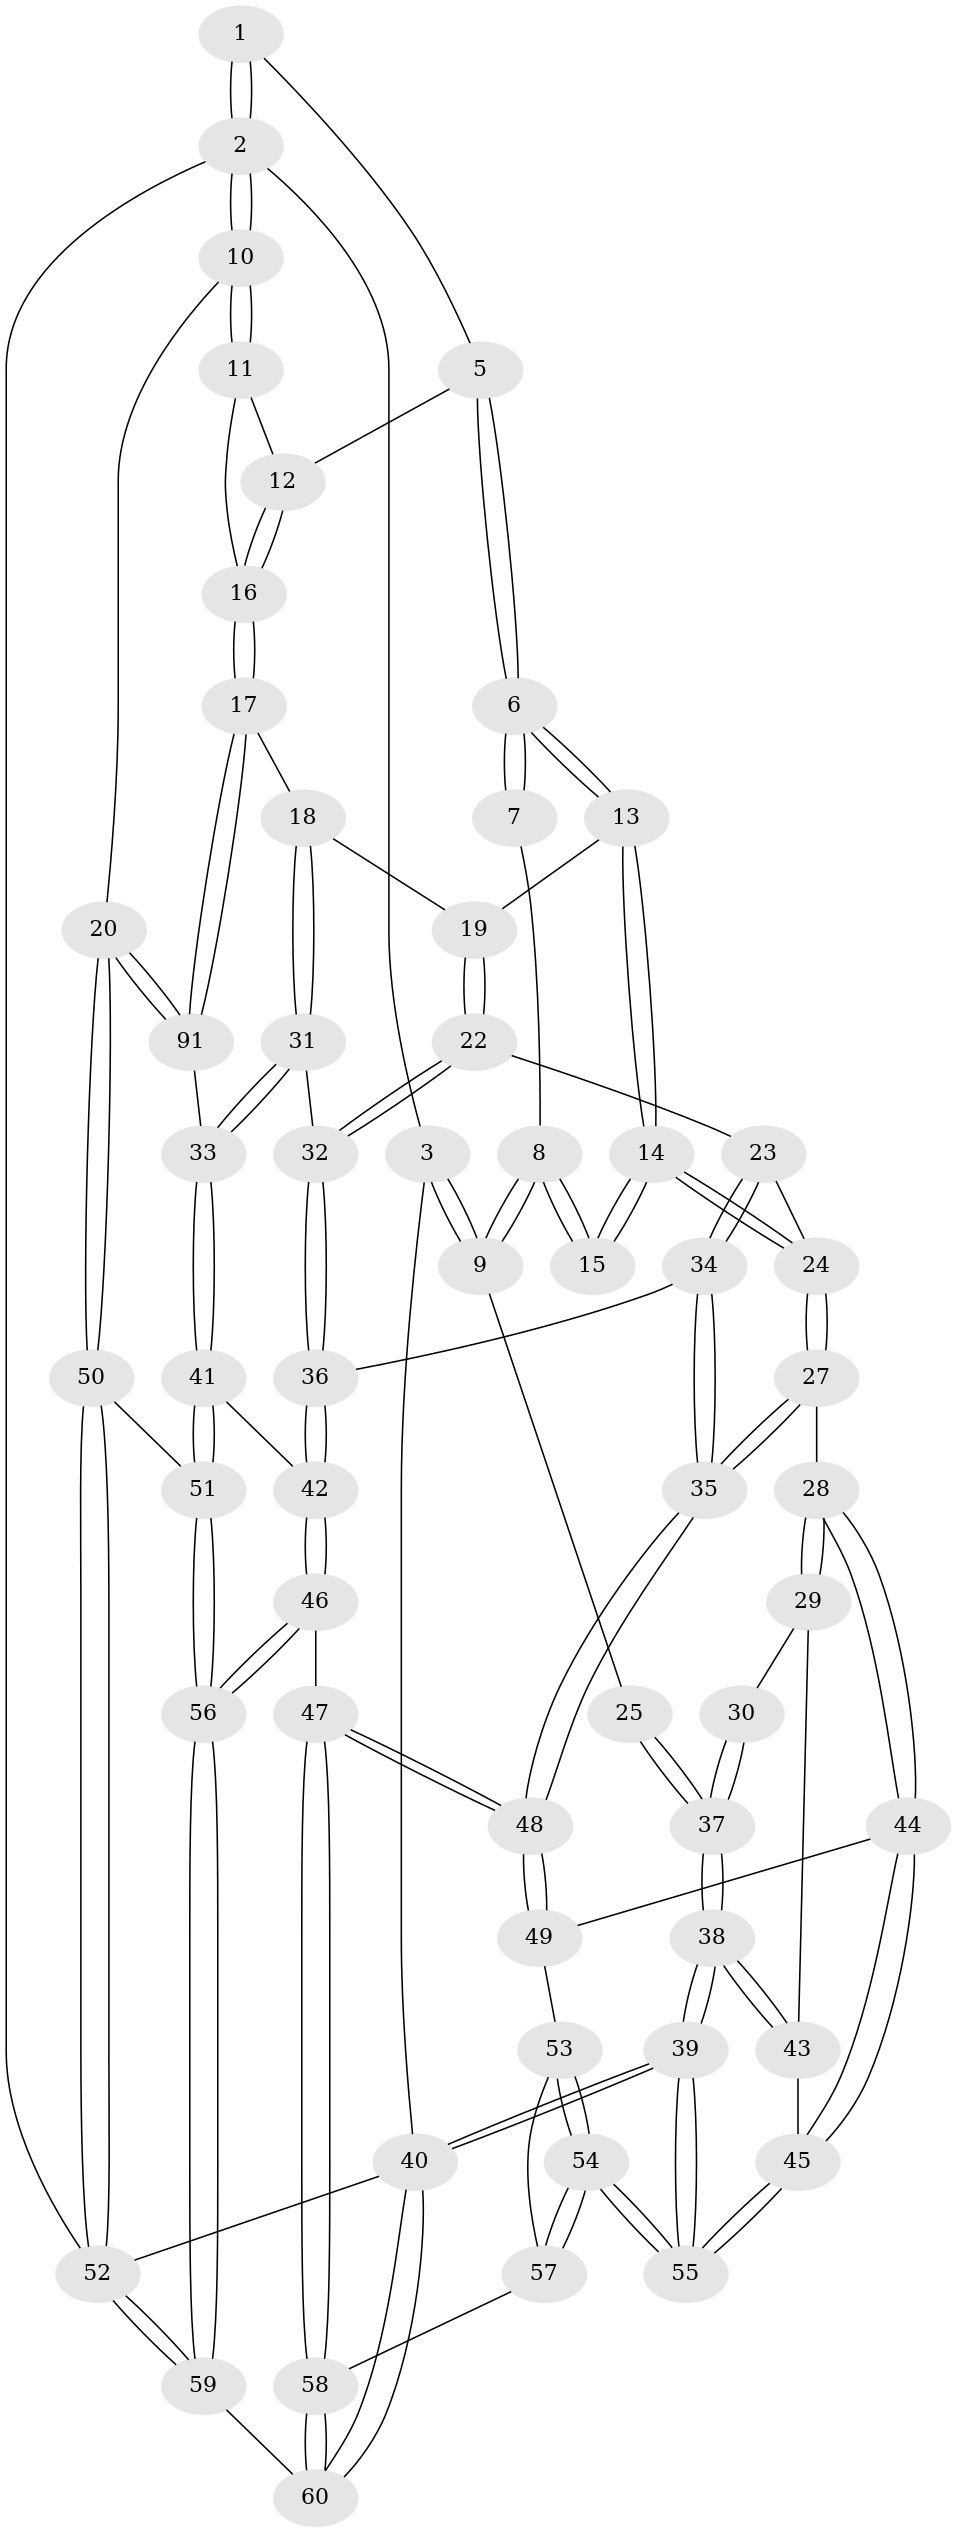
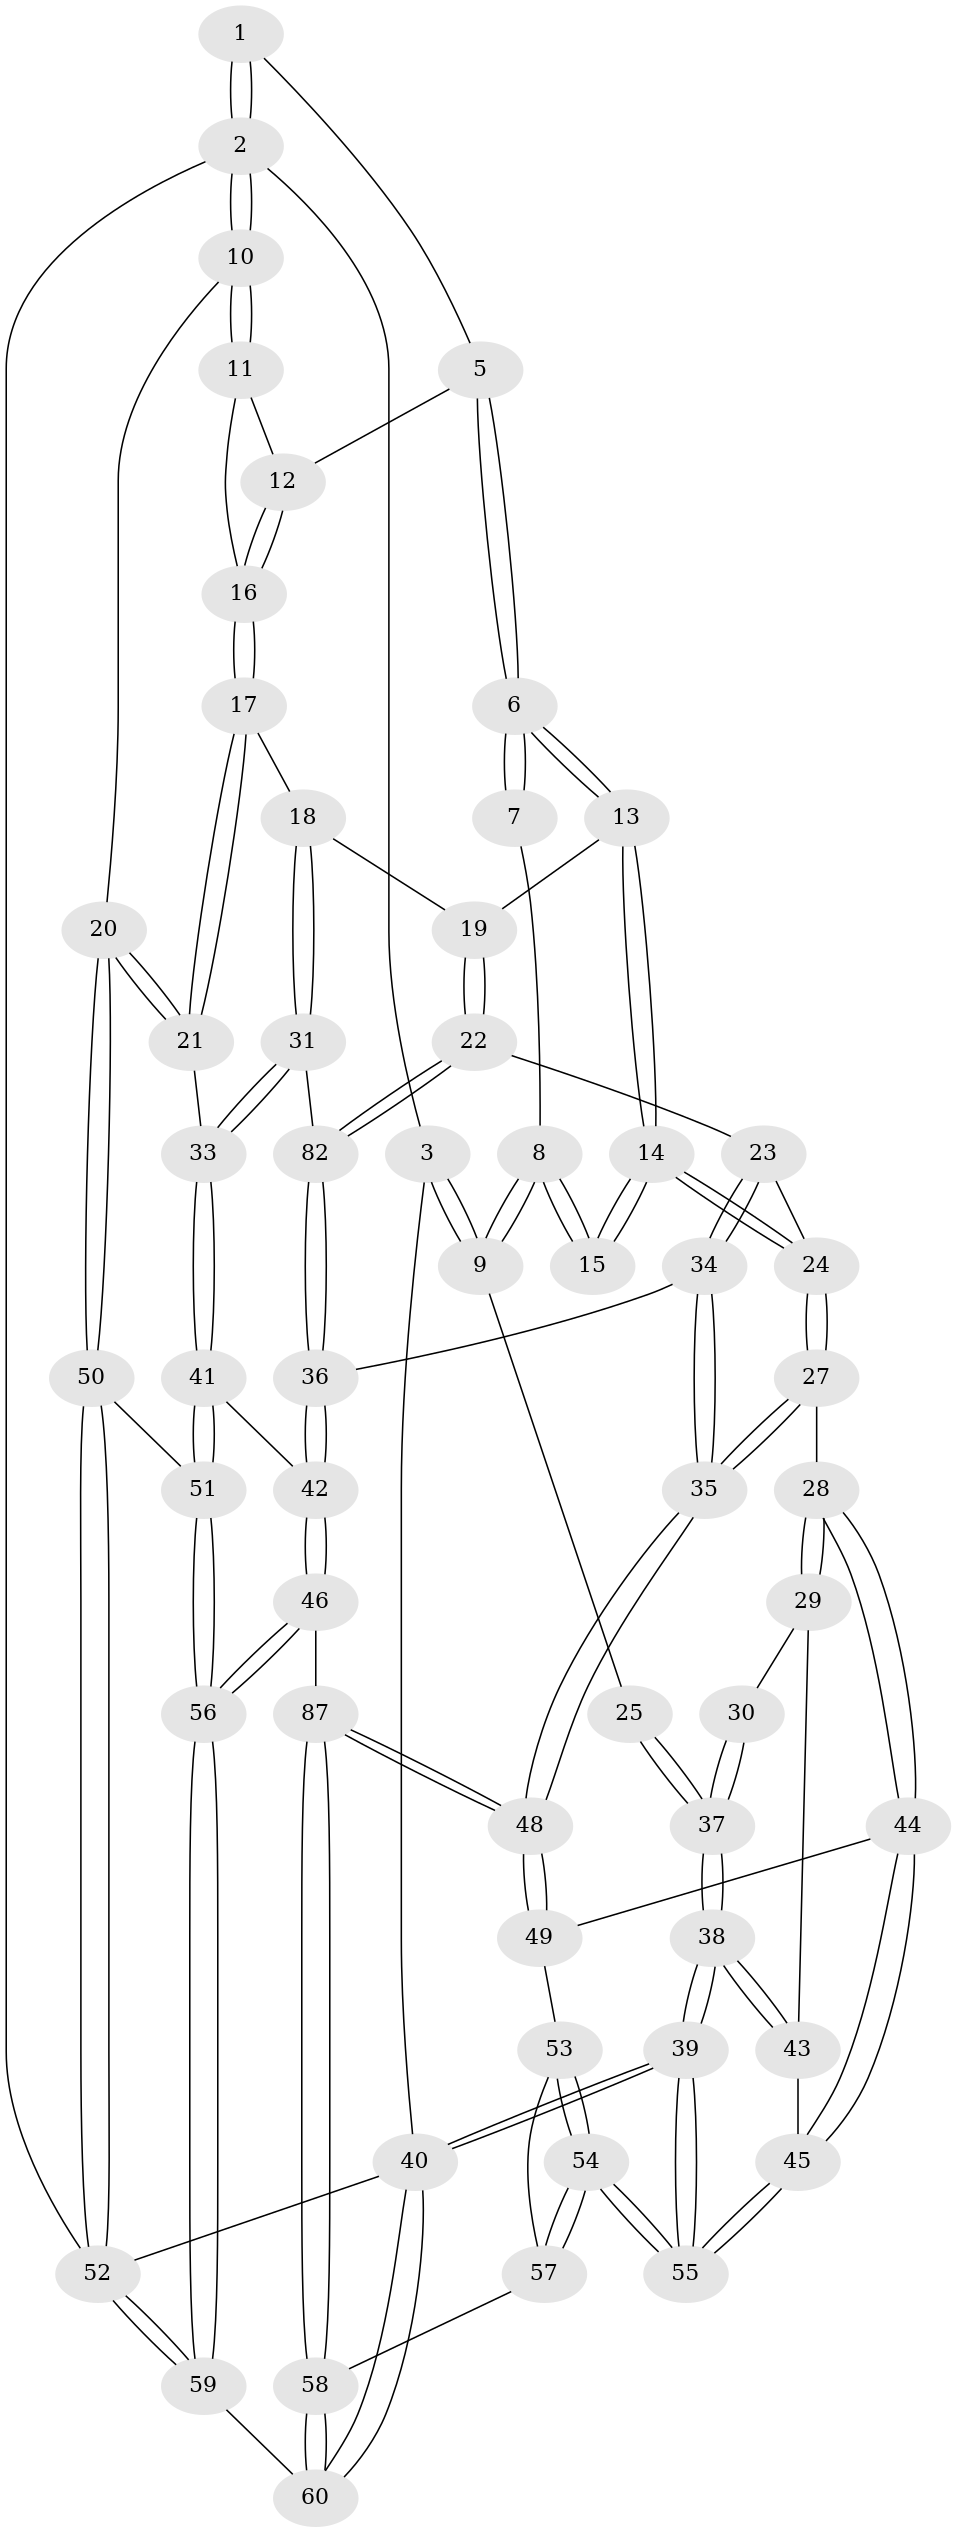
node "91": label "91" -> "21"
node "32": label "32" -> "82"
node "47": label "47" -> "87"
